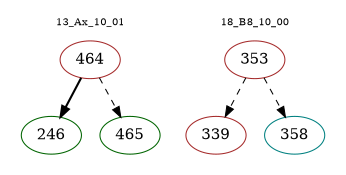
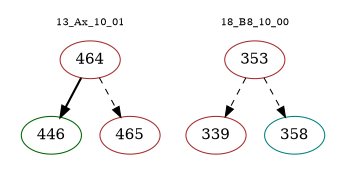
node "246": label "246" -> "446"
node "465": color darkgreen -> brown
